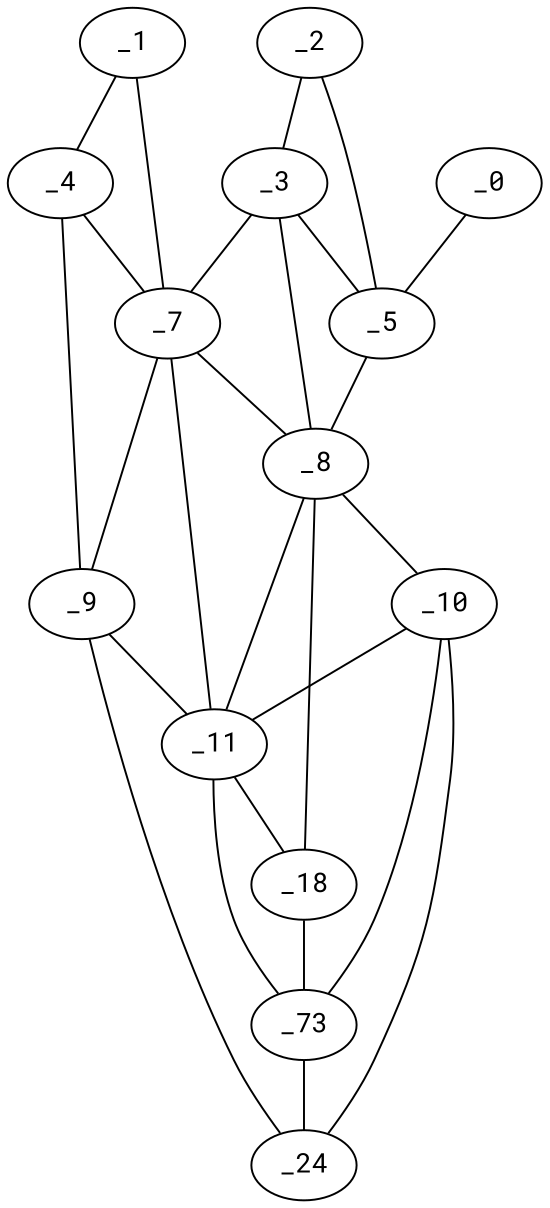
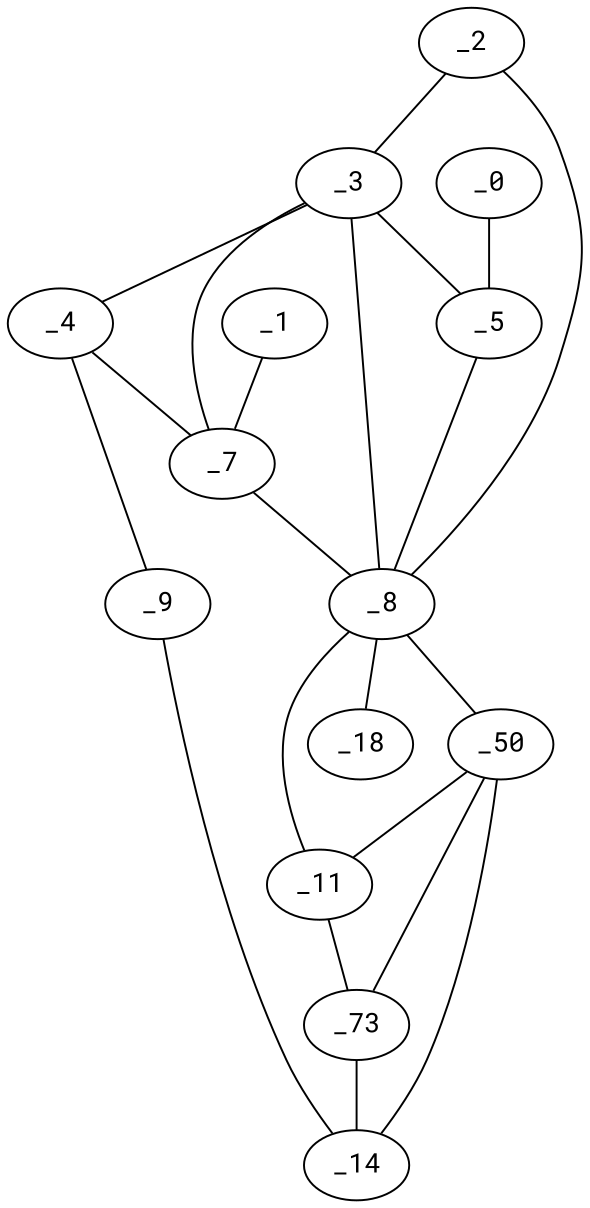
edge "_1" -- "_4": now "_3" -- "_4"
edge "_2" -- "_5": now "_2" -- "_8"
edge "_7" -- "_9": removed
edge "_7" -- "_11": removed
node "_10": label "_10" -> "_50"
edge "_9" -- "_11": removed
edge "_11" -- "_18": removed
edge "_18" -- "_73": removed
node "_24": label "_24" -> "_14"
